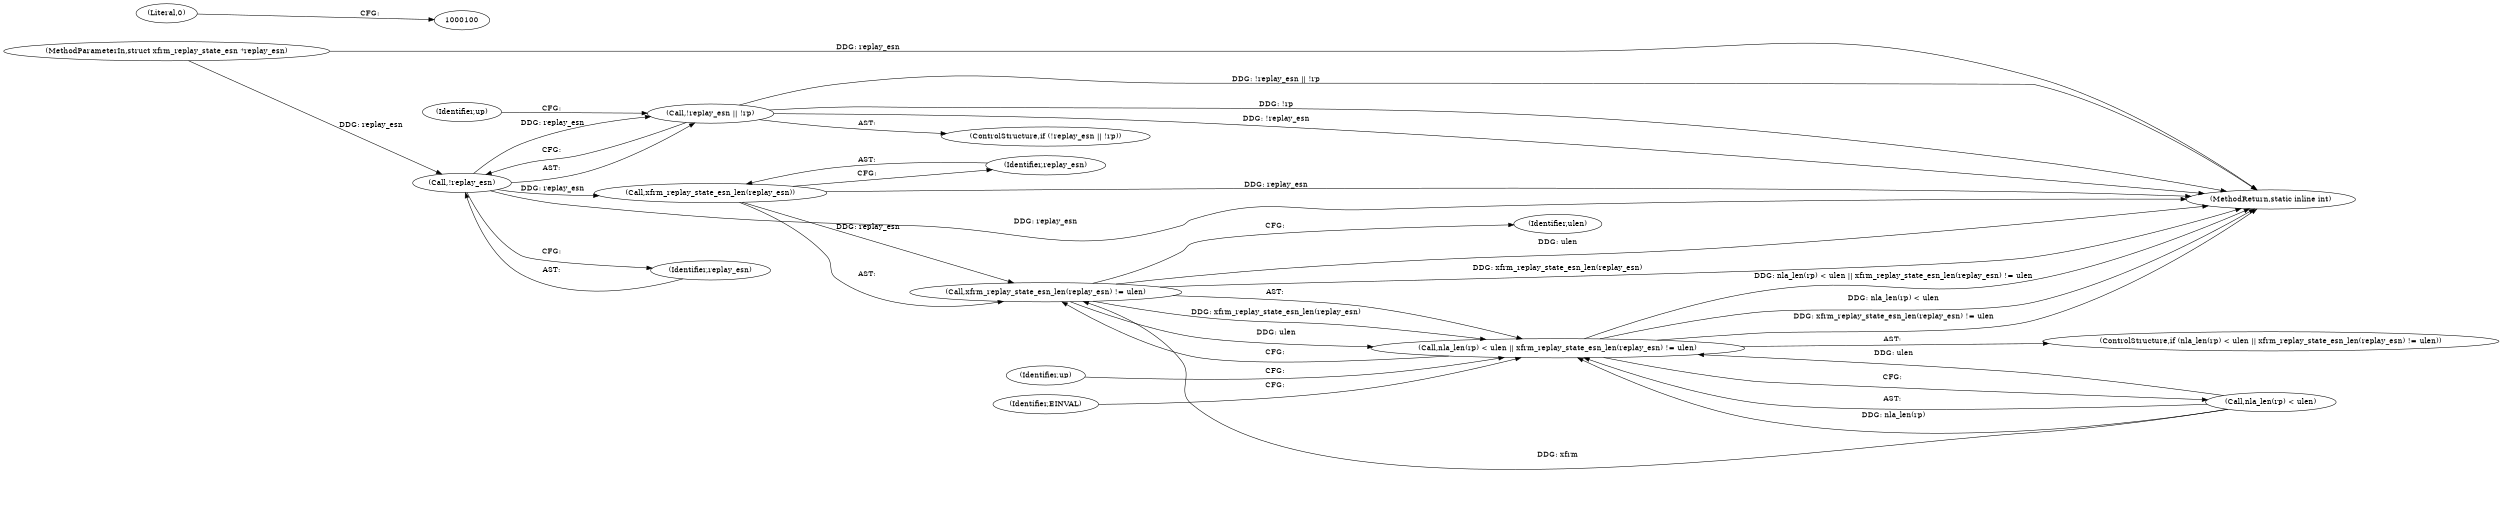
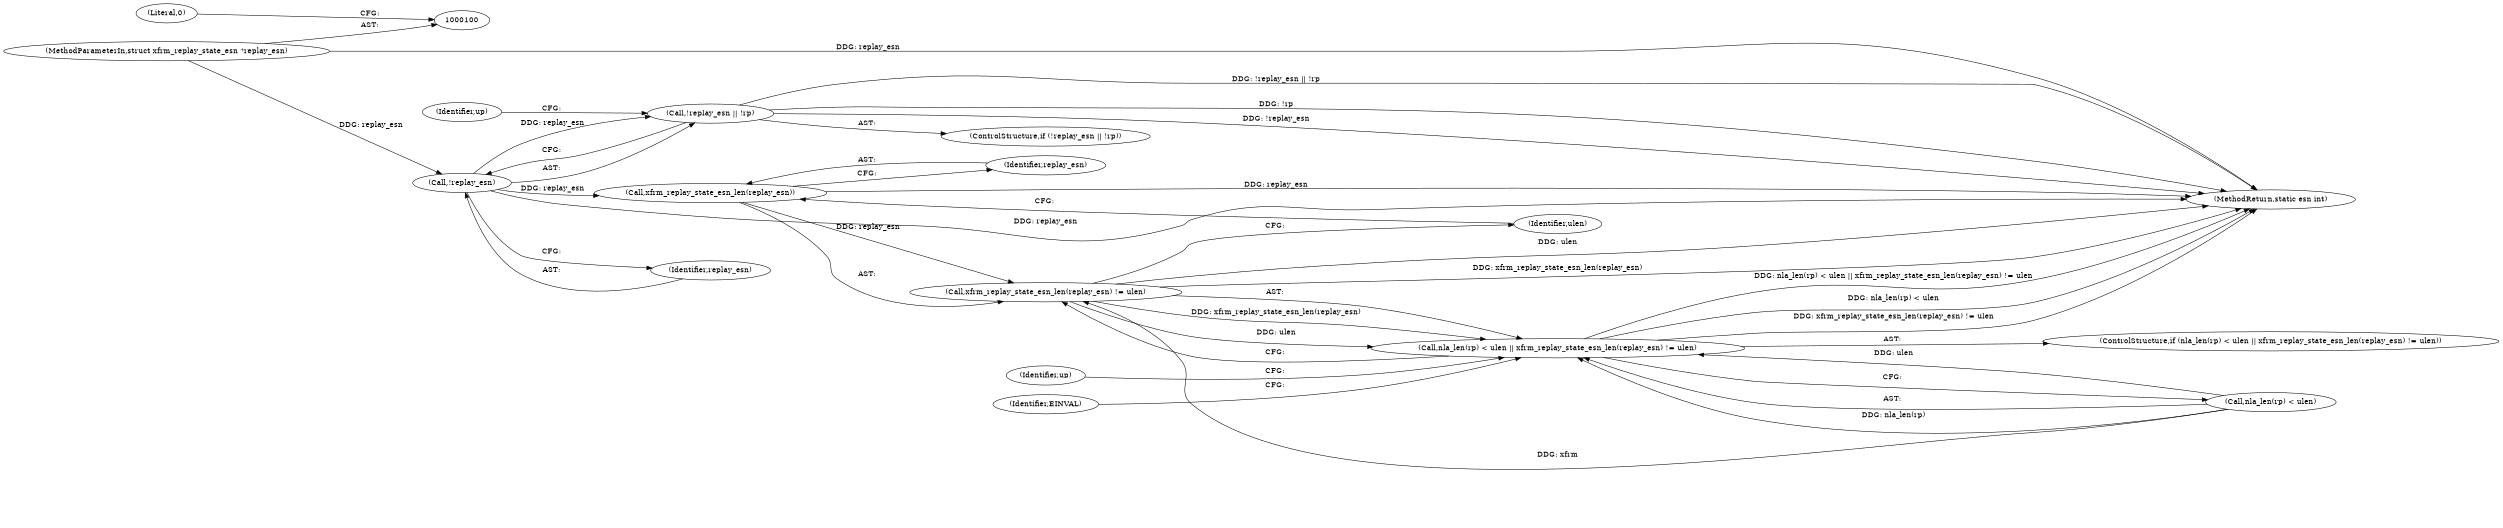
edge "(MethodParameterIn,struct xfrm_replay_state_esn *replay_esn)" -> "1000100": added, label "AST:"
node "(MethodReturn,static inline int)": label "(MethodReturn,static inline int)" -> "(MethodReturn,static esn int)"
edge "(Identifier,ulen)" -> "(Call,xfrm_replay_state_esn_len(replay_esn))": added, label "CFG:"
